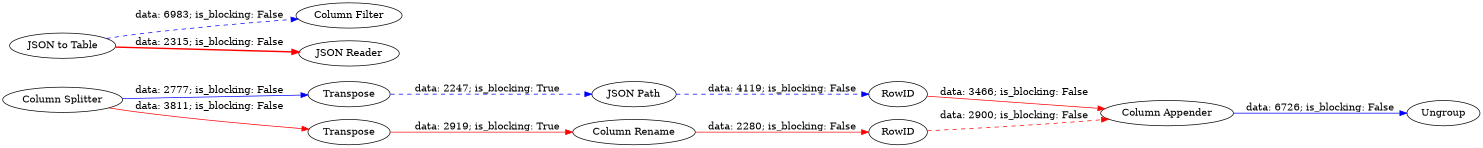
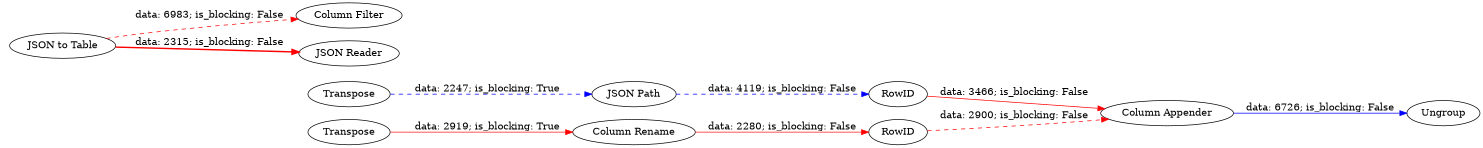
edge "JSON to Table" -> "Column Filter": color blue -> red
node "Column Splitter": removed
